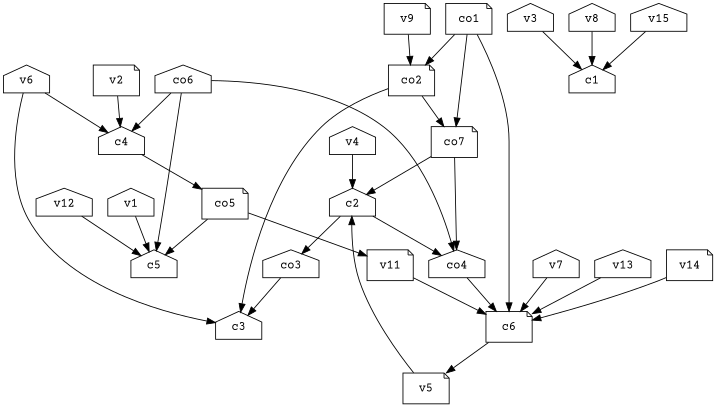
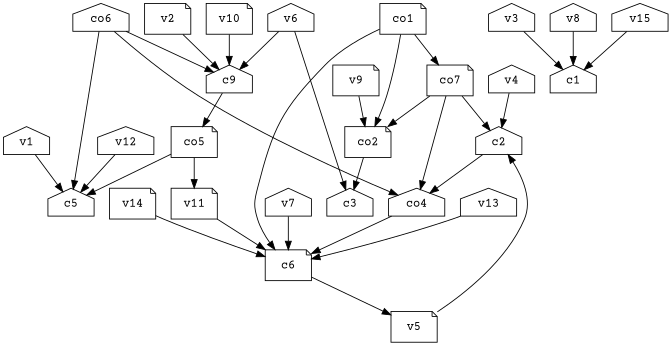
node "v10": added
edge "co2" -> "co7": reversed
node "c4": label "c4" -> "c9"
node "co3": removed
